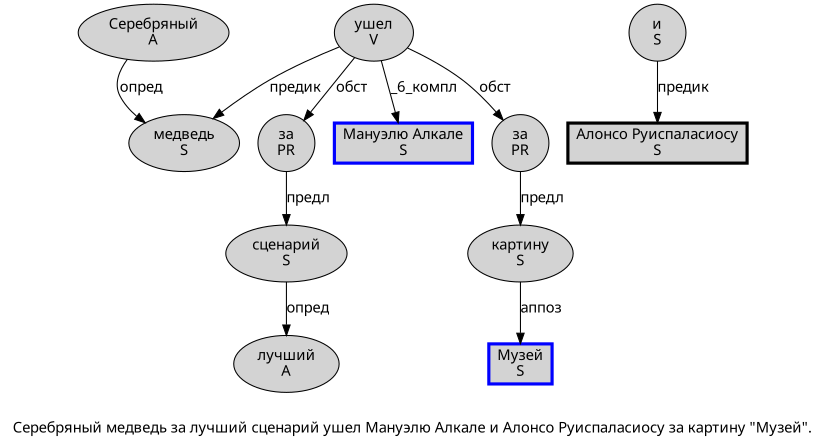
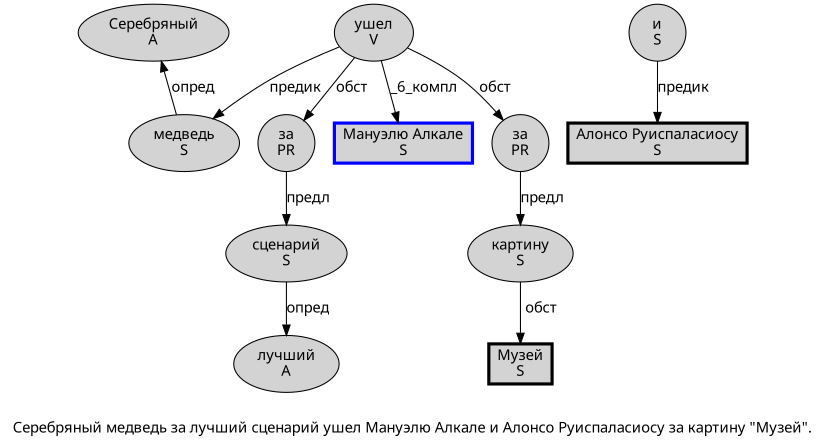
edge "Серебряный A" -> "медведь S": reversed
edge "картину S" -> "Музей S": label "аппоз" -> "обст"
node "Музей S": color blue -> black
